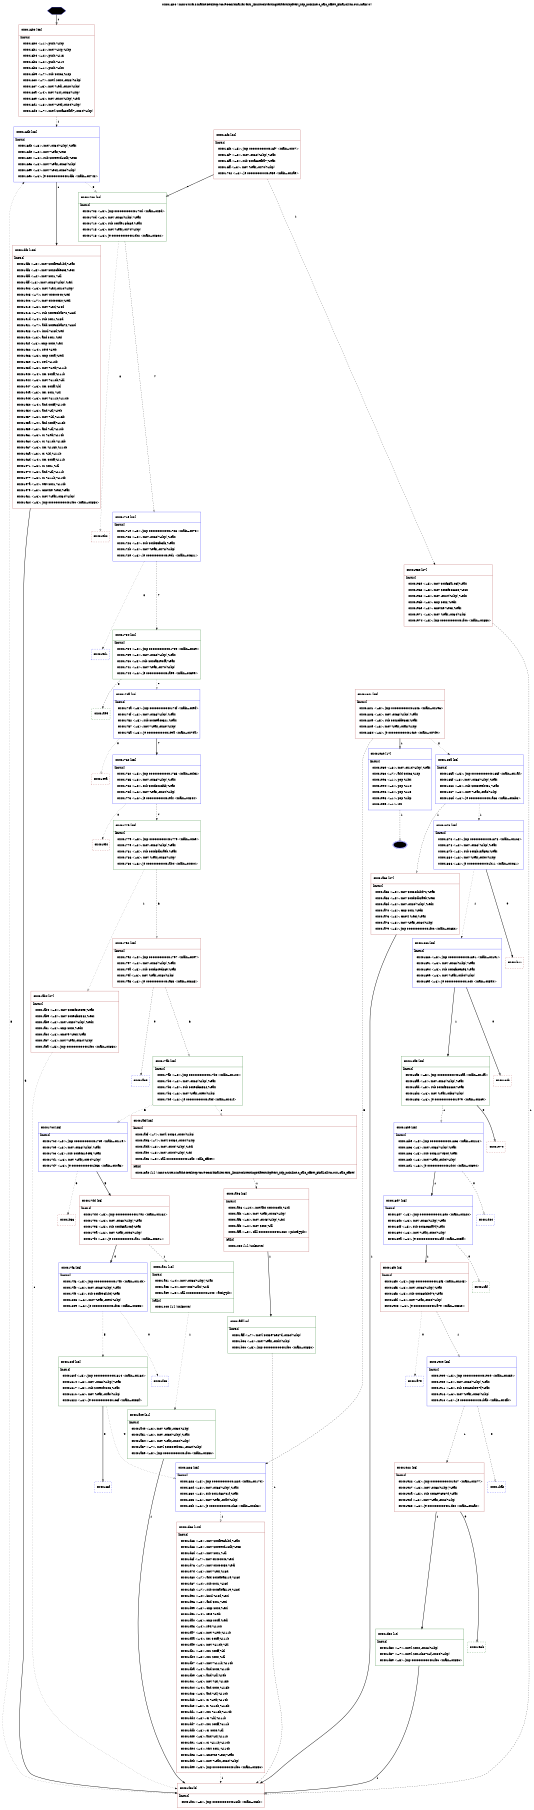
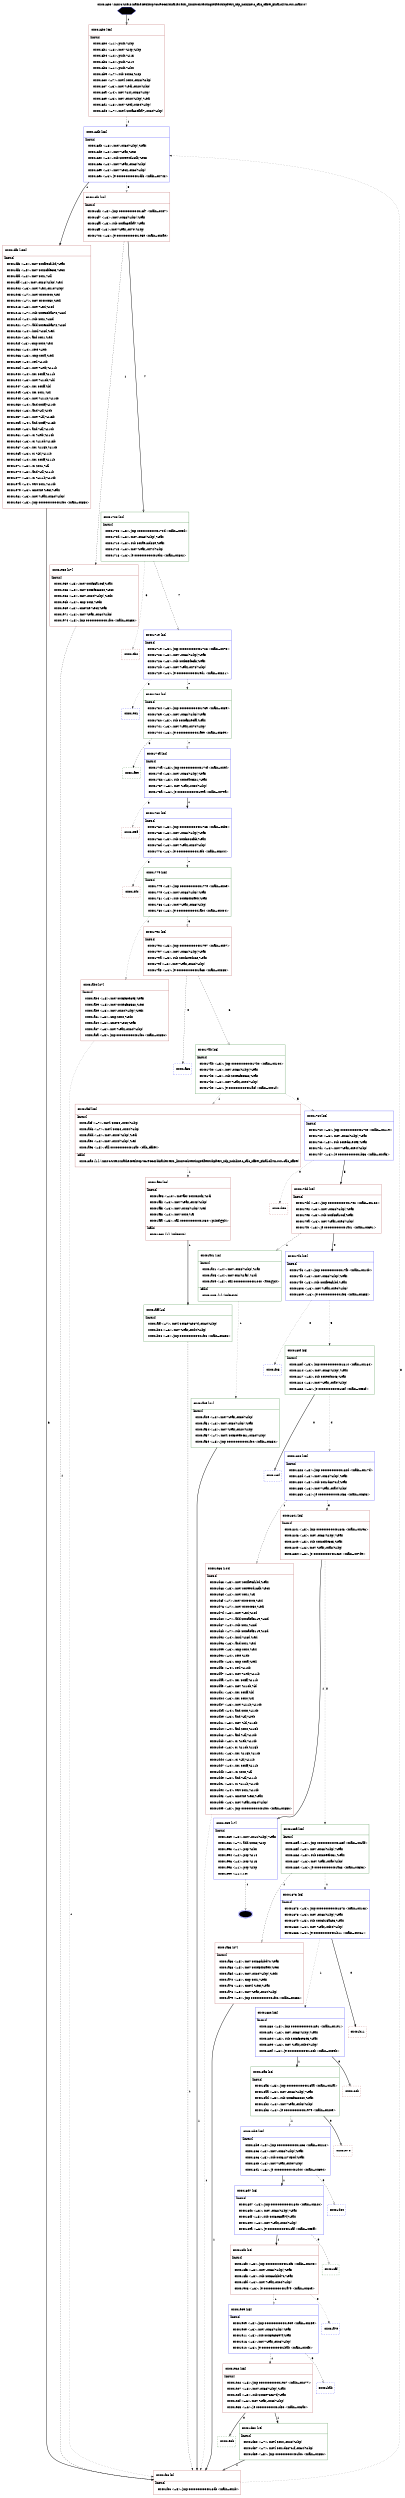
edge "0x4016db [23]" -> "0x401708 [22]": now "0x4016db [23]" -> "0x4016f2 [22]"
node "0x40185a [25]": color blue -> darkgreen
edge "0x401841 [25]" -> "0x401828 [25]": reversed
